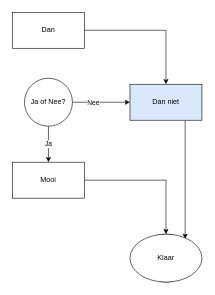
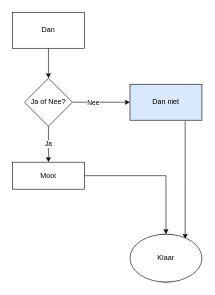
edge "Dan" -> "Dan niet": now "Dan" -> "Ja of Nee?"
node "Ja of Nee?": shape ellipse -> diamond
node "Mooi": size 72x36 -> 72x27
